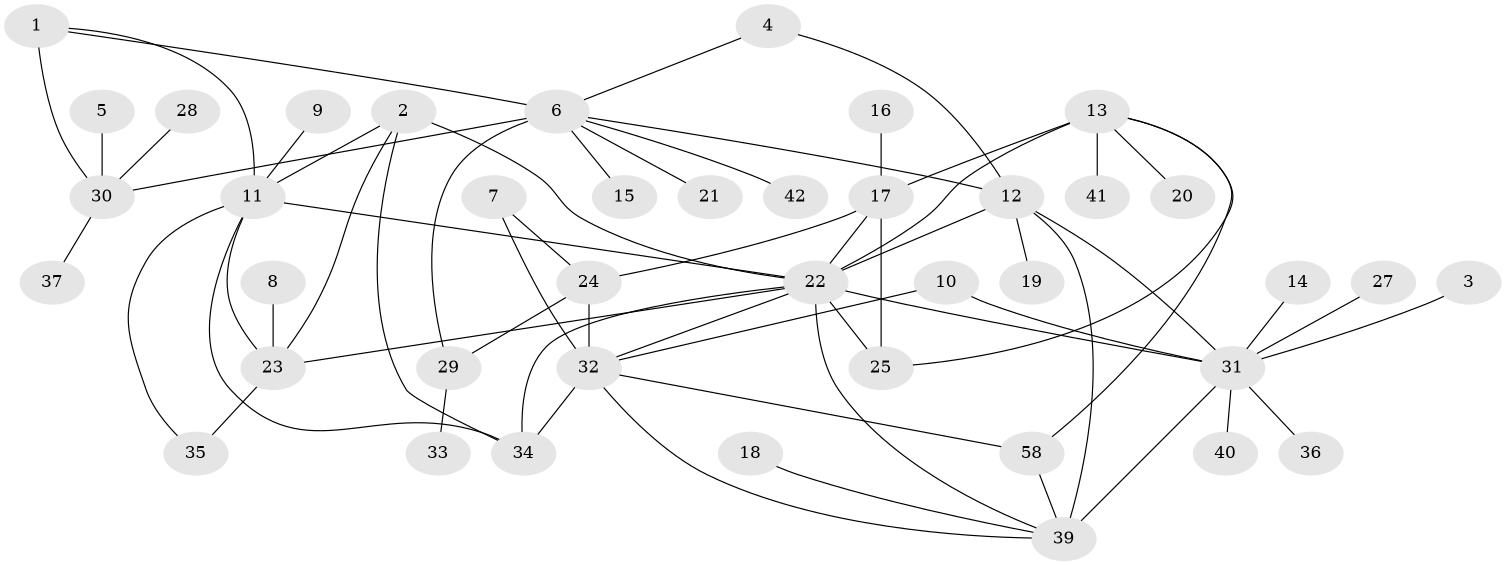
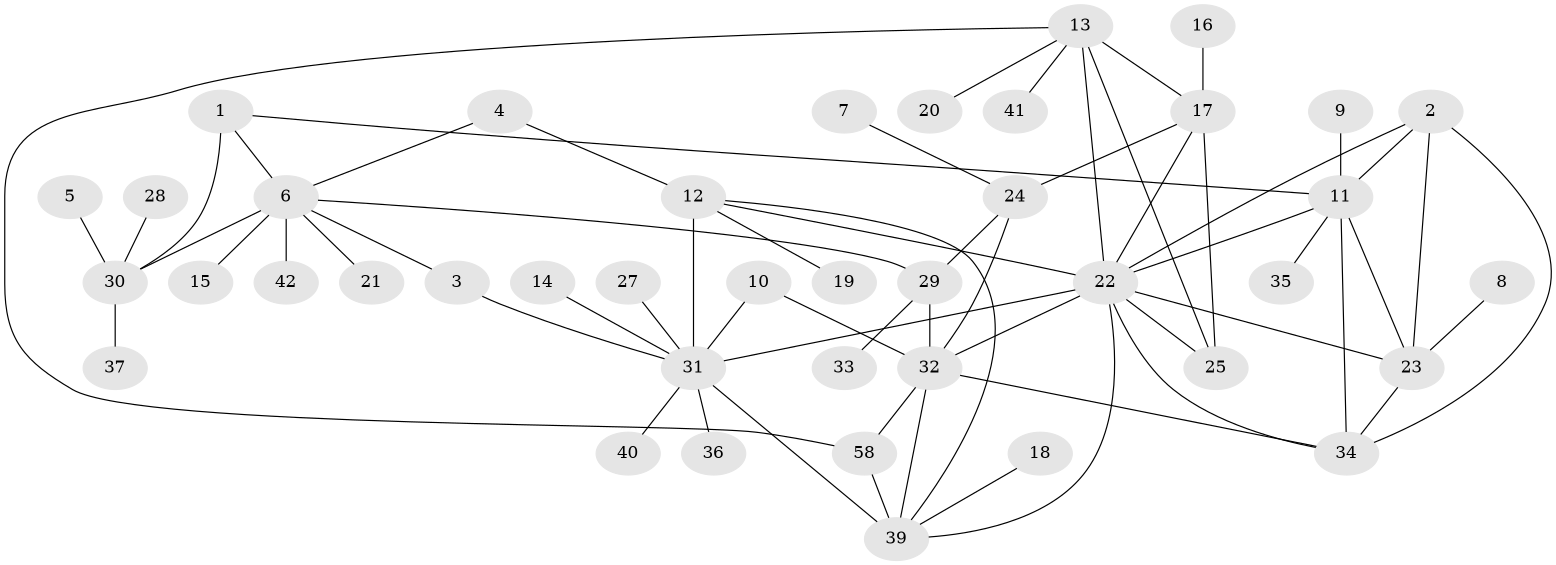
edge "6" -- "12": now "6" -- "3"
edge "7" -- "32": now "29" -- "32"
edge "23" -- "35": now "23" -- "34"
